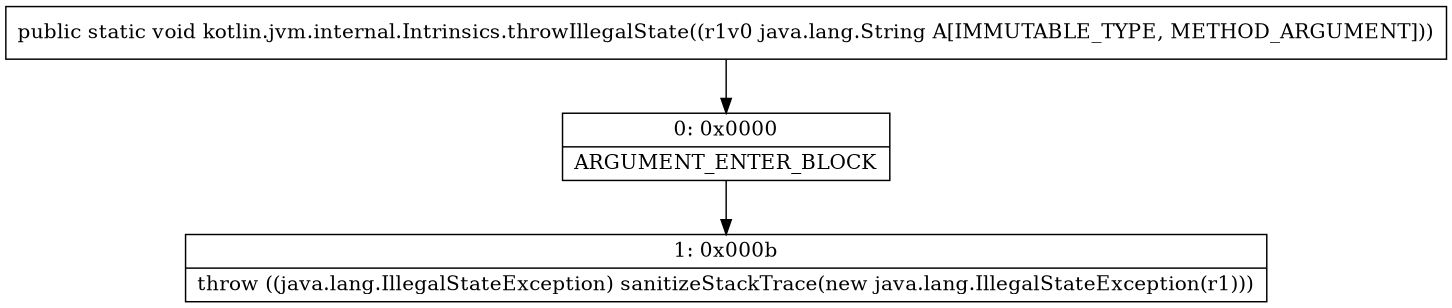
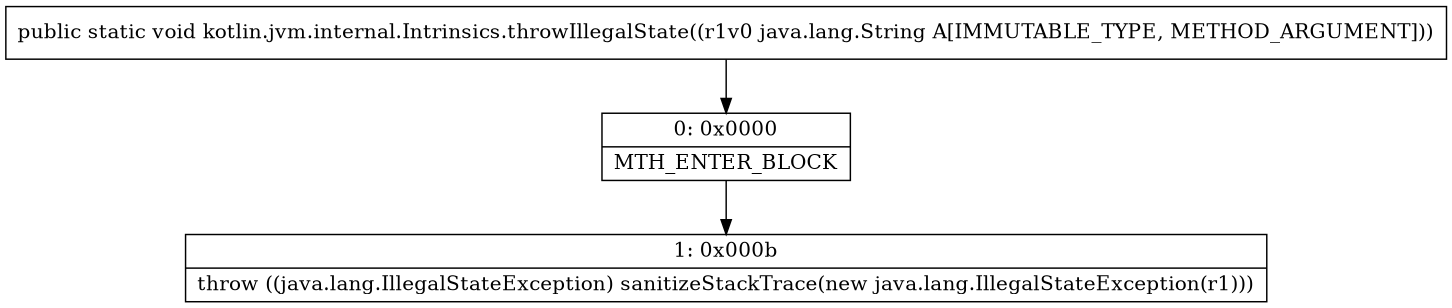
node "0: 0x0000": text "ARGUMENT_ENTER_BLOCK" -> "MTH_ENTER_BLOCK"
